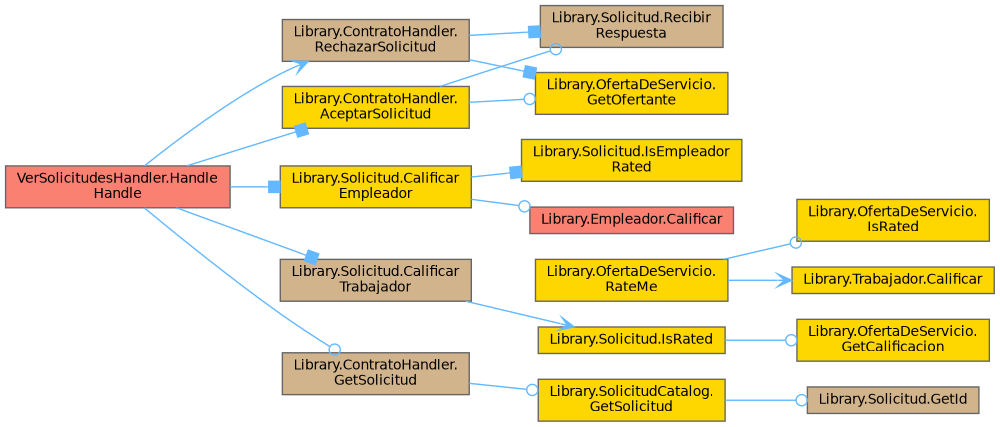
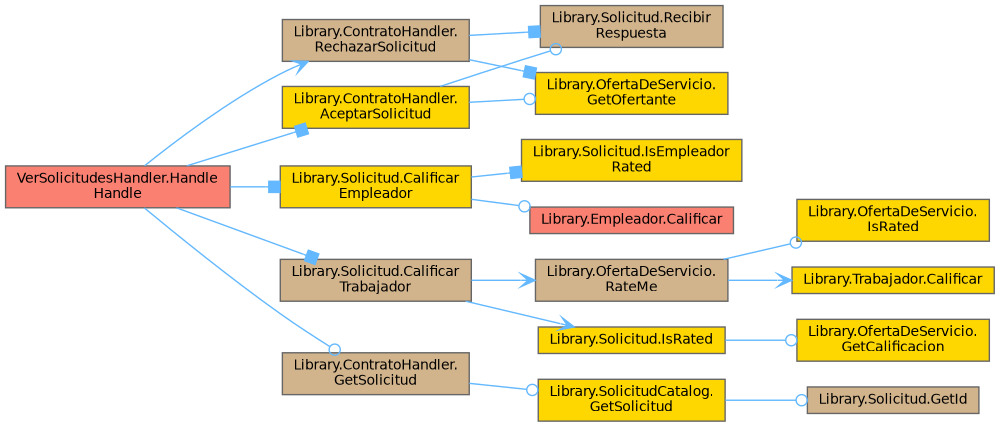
edge "Library.Solicitud.Calificar Trabajador" -> "Library.OfertaDeServicio. RateMe": added
node "Library.OfertaDeServicio. RateMe": fillcolor gold -> tan
